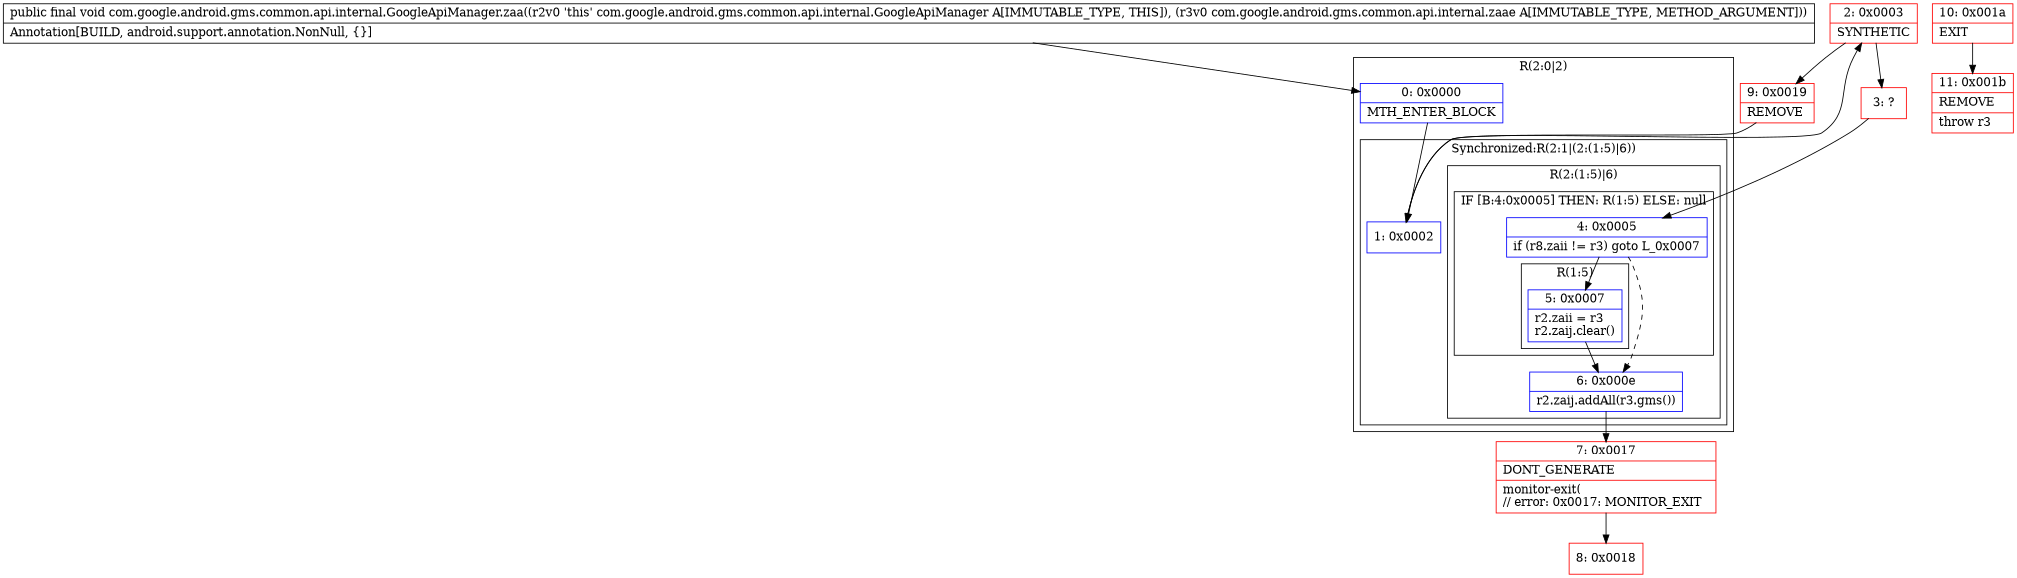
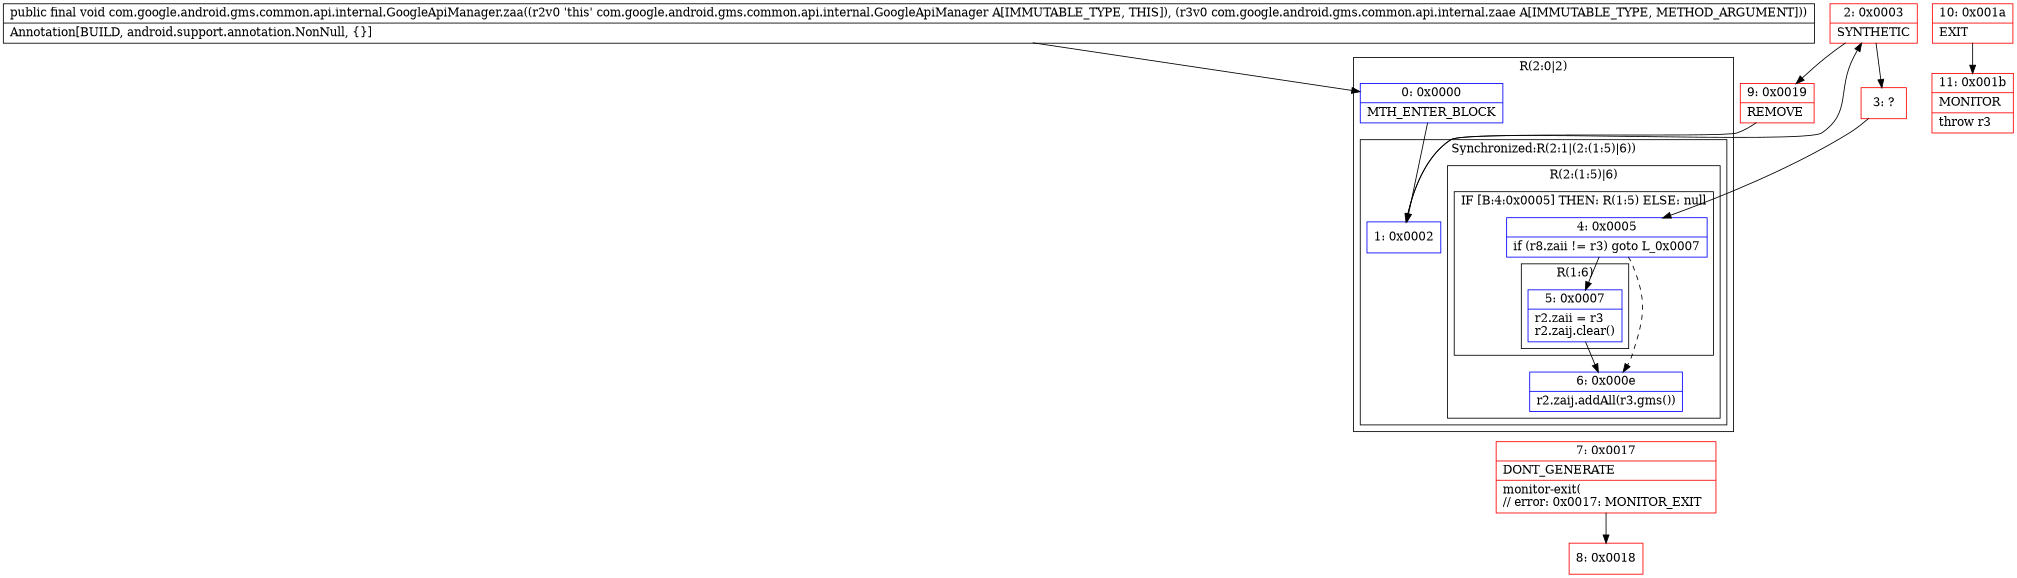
node "11: 0x001b": text "REMOVE" -> "MONITOR"
cluster "R(1:5)": label "R(1:5)" -> "R(1:6)"
edge "6: 0x000e" -> "7: 0x0017": removed
